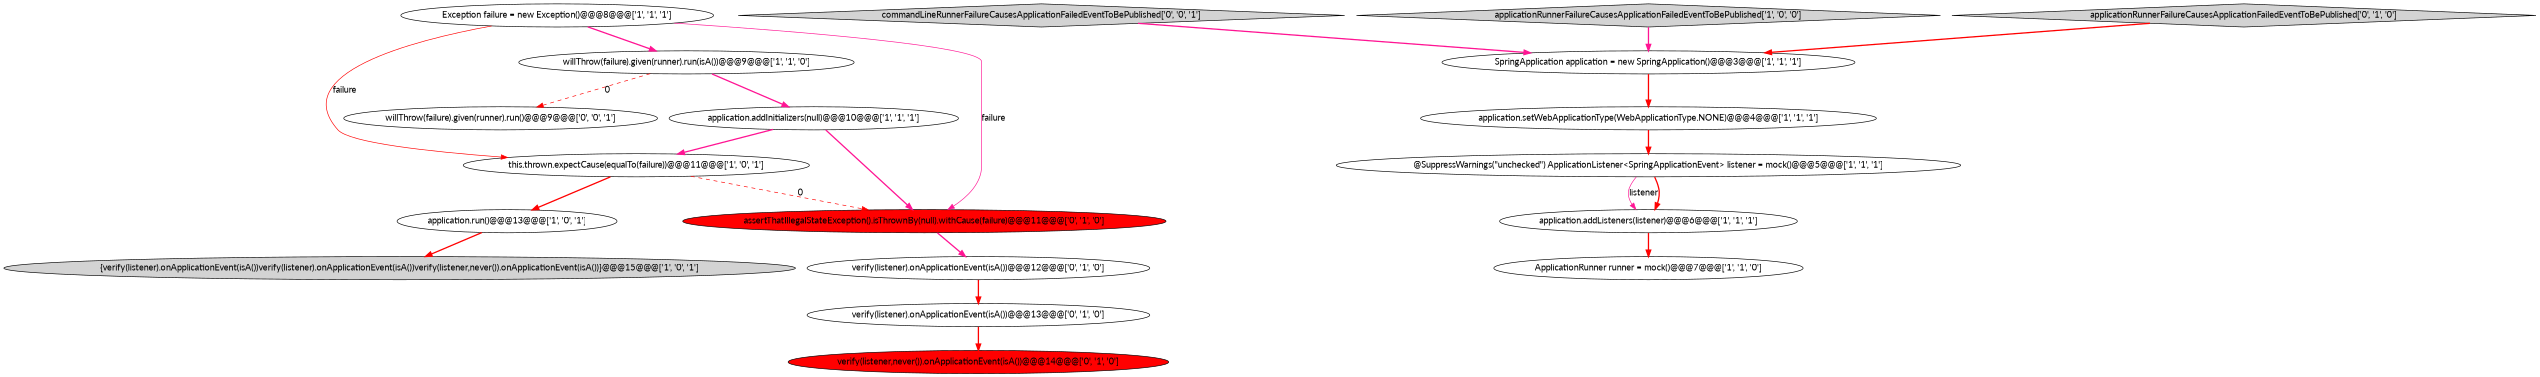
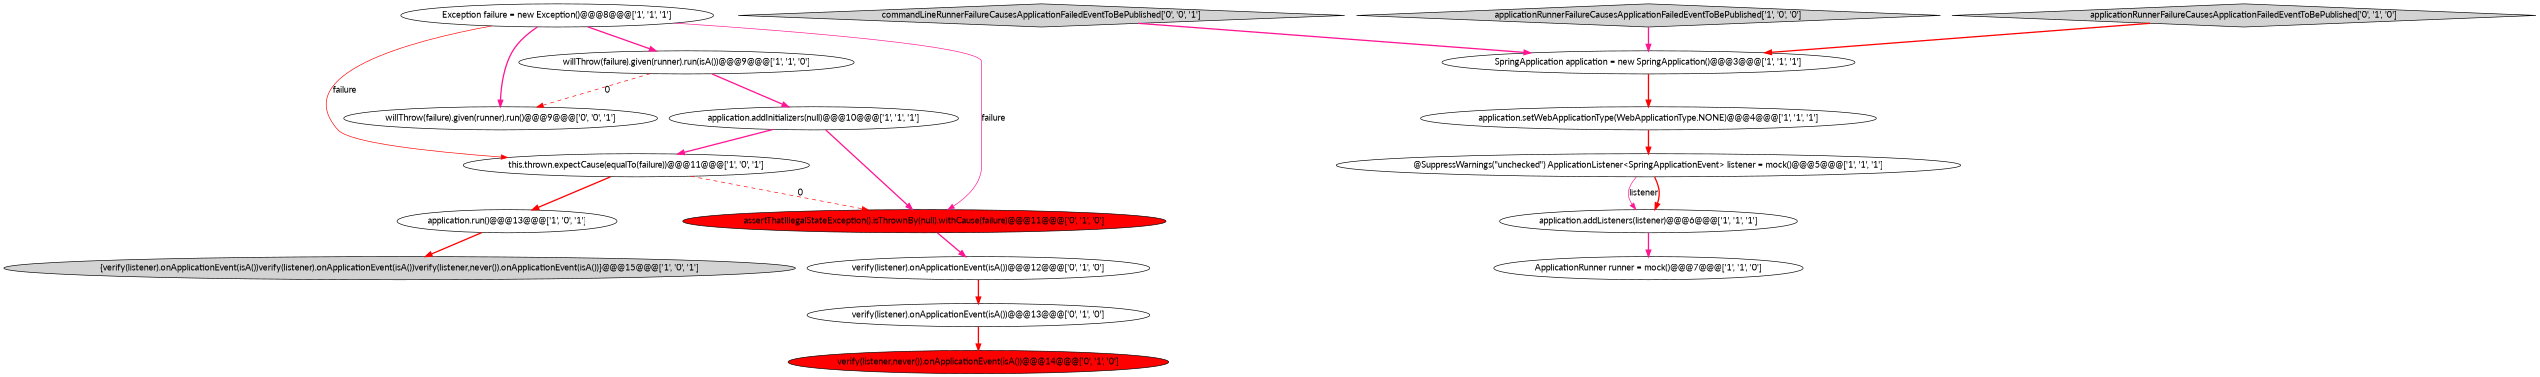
edge "Exception failure = new Exception()@@@8@@@['1', '1', '1']" -> "willThrow(failure).given(runner).run()@@@9@@@['0', '0', '1']": added
edge "application.addListeners(listener)@@@6@@@['1', '1', '1']" -> "ApplicationRunner runner = mock()@@@7@@@['1', '1', '0']": color red -> deeppink
